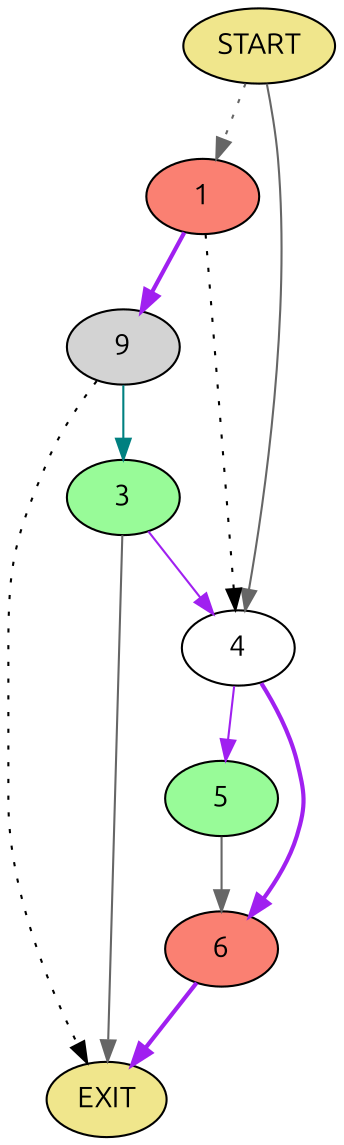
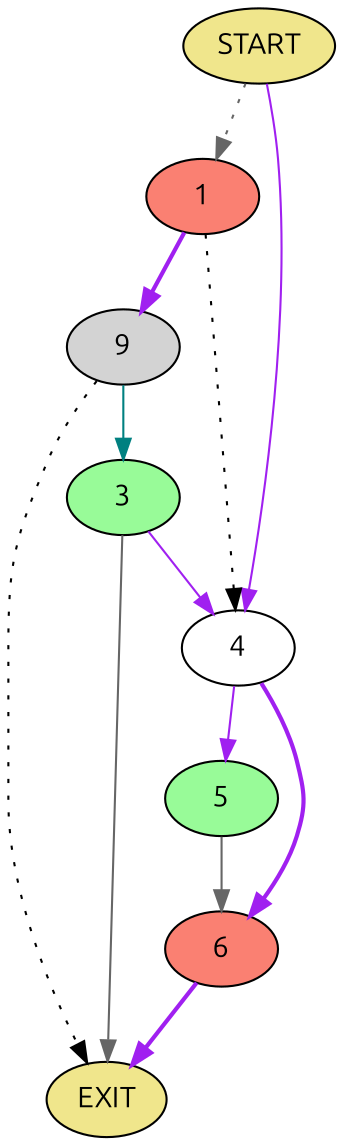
edge "START" -> "4": color gray40 -> purple
